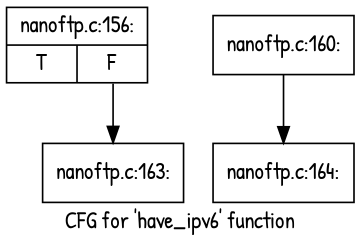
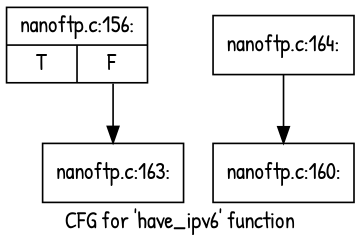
edge "nanoftp.c:160:" -> "nanoftp.c:164:": reversed
